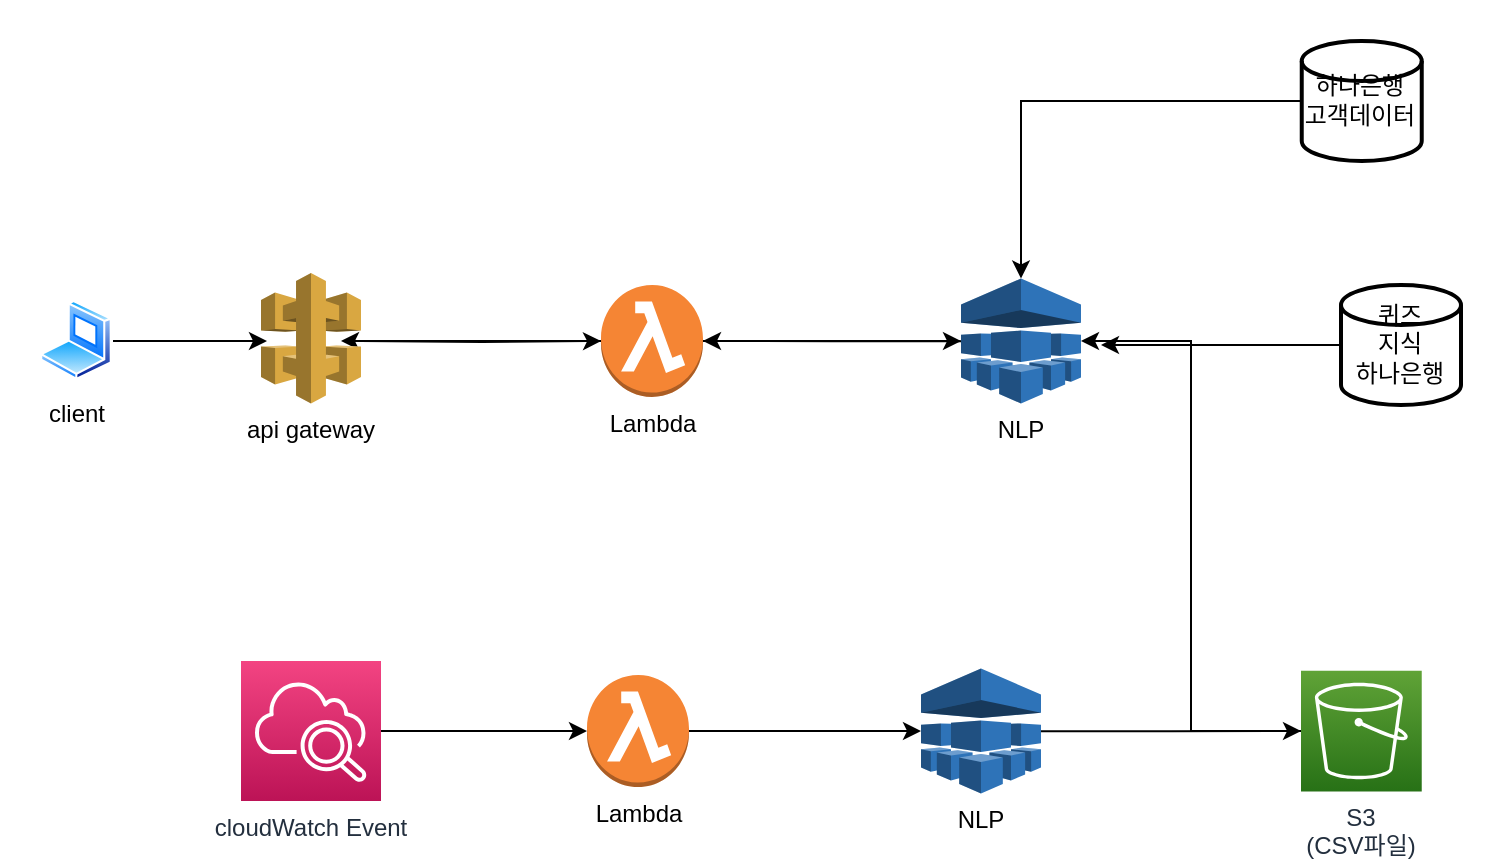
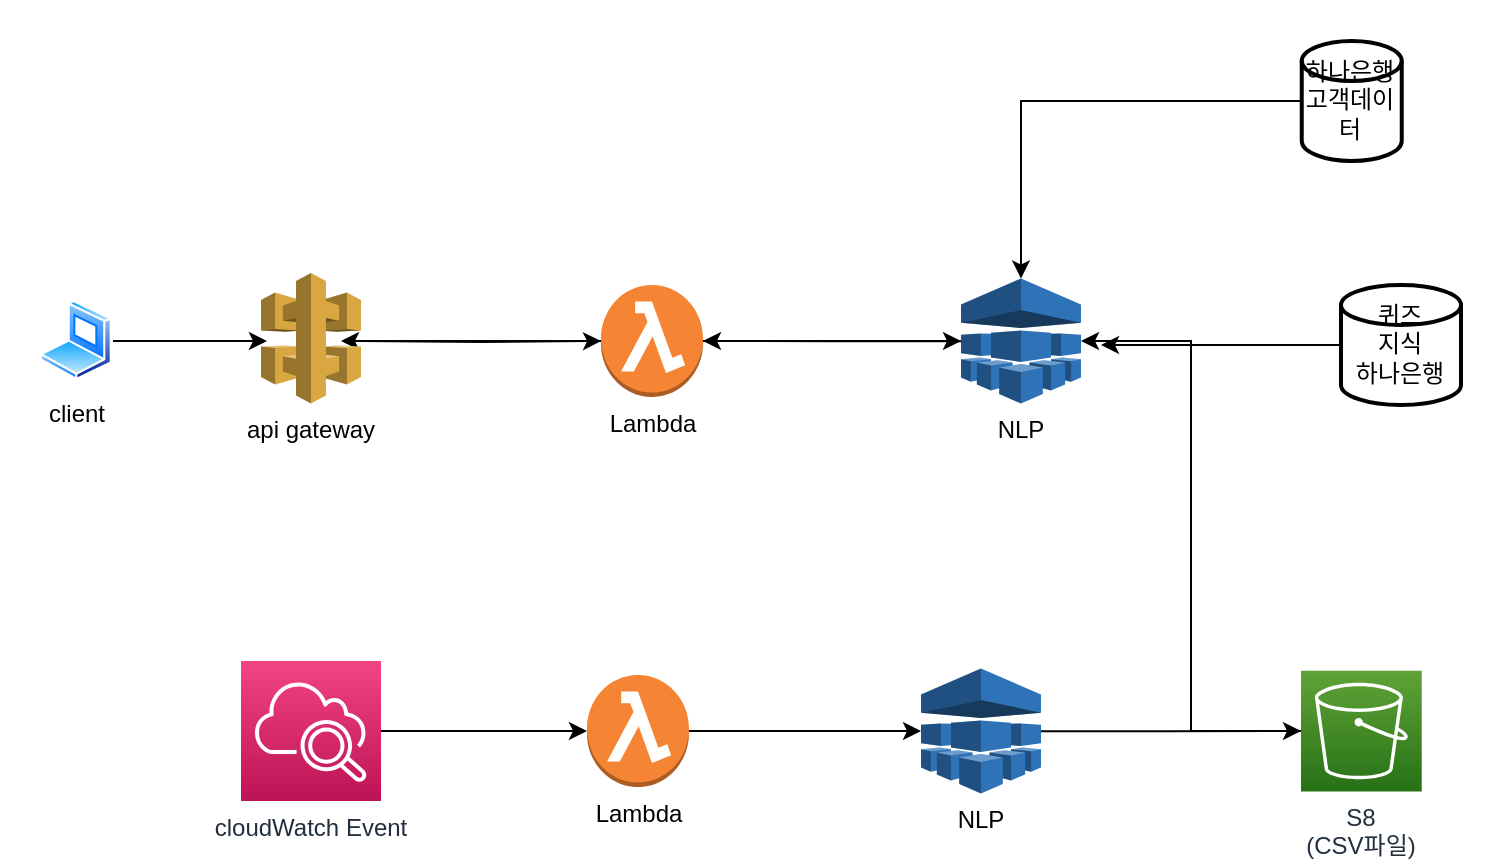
node "하나은행 고객데이터": size 120x120 -> 100x120
node "S3 (CSV파일)": label "S3 (CSV파일)" -> "S8 (CSV파일)"
